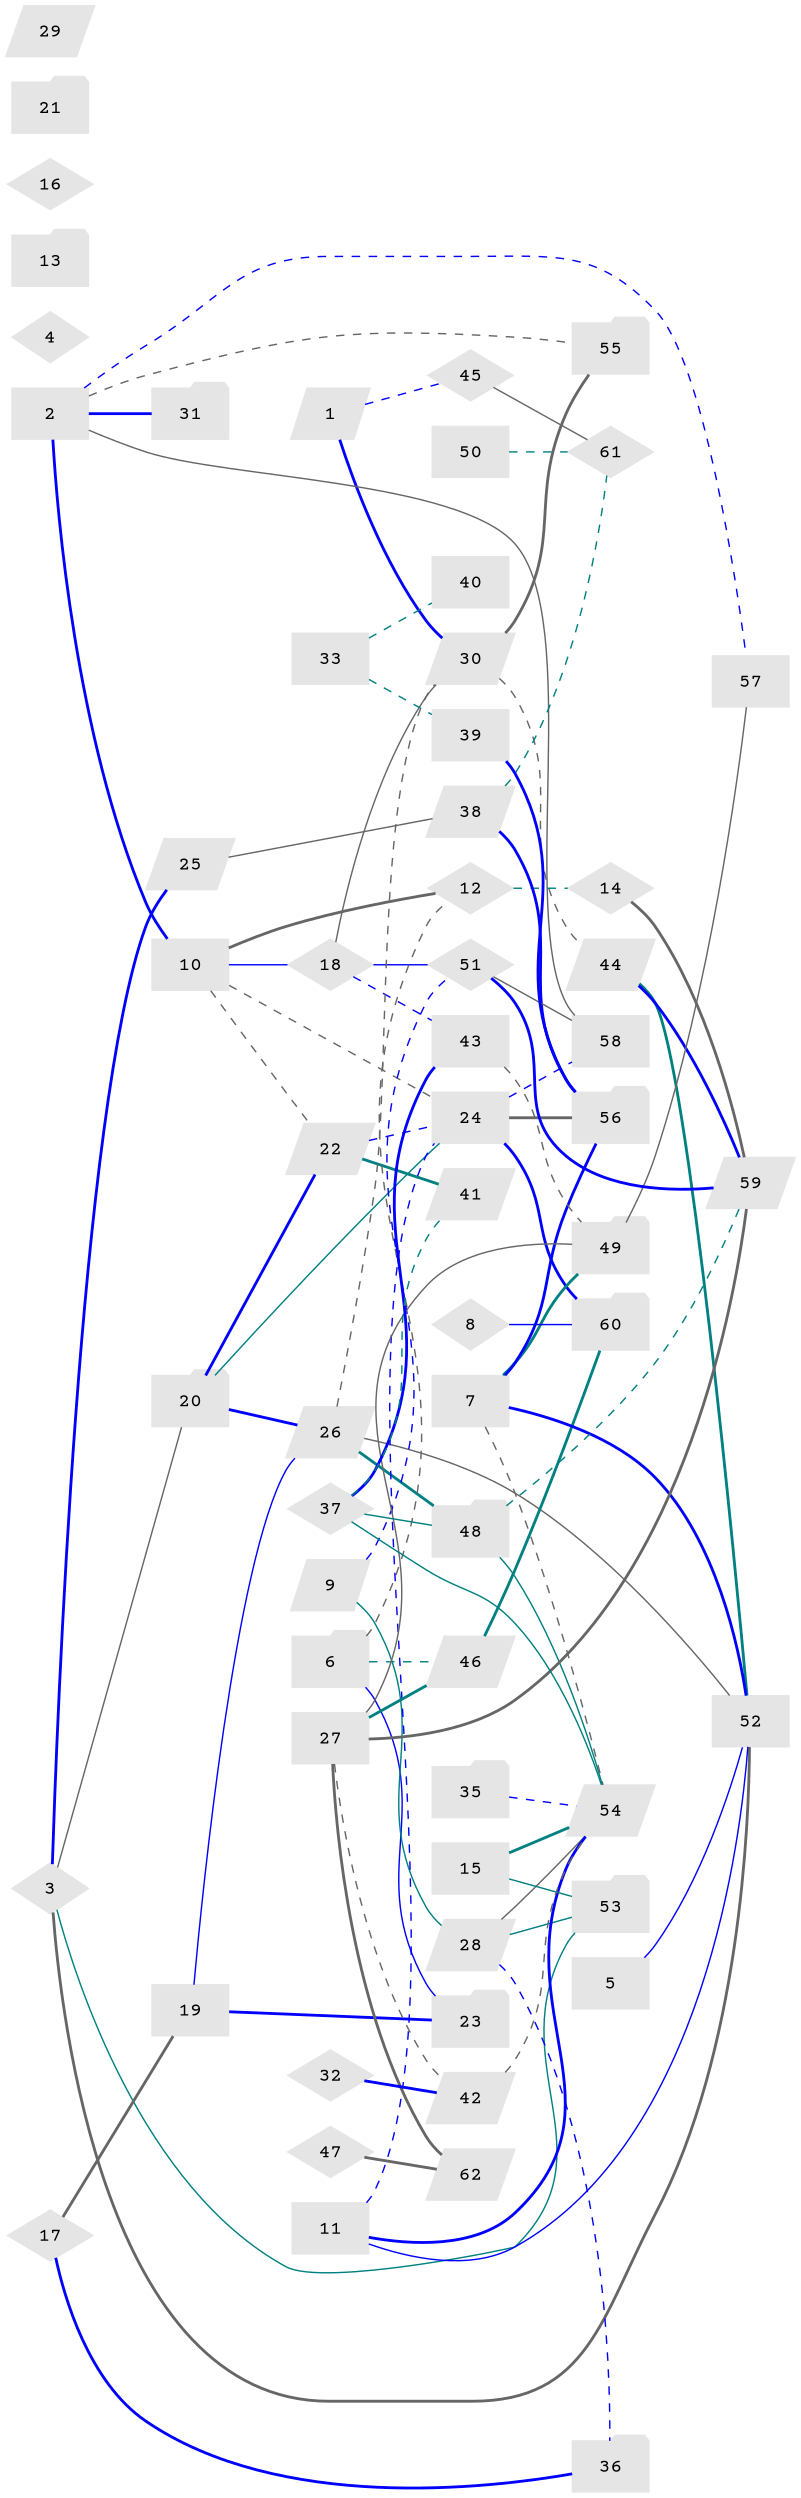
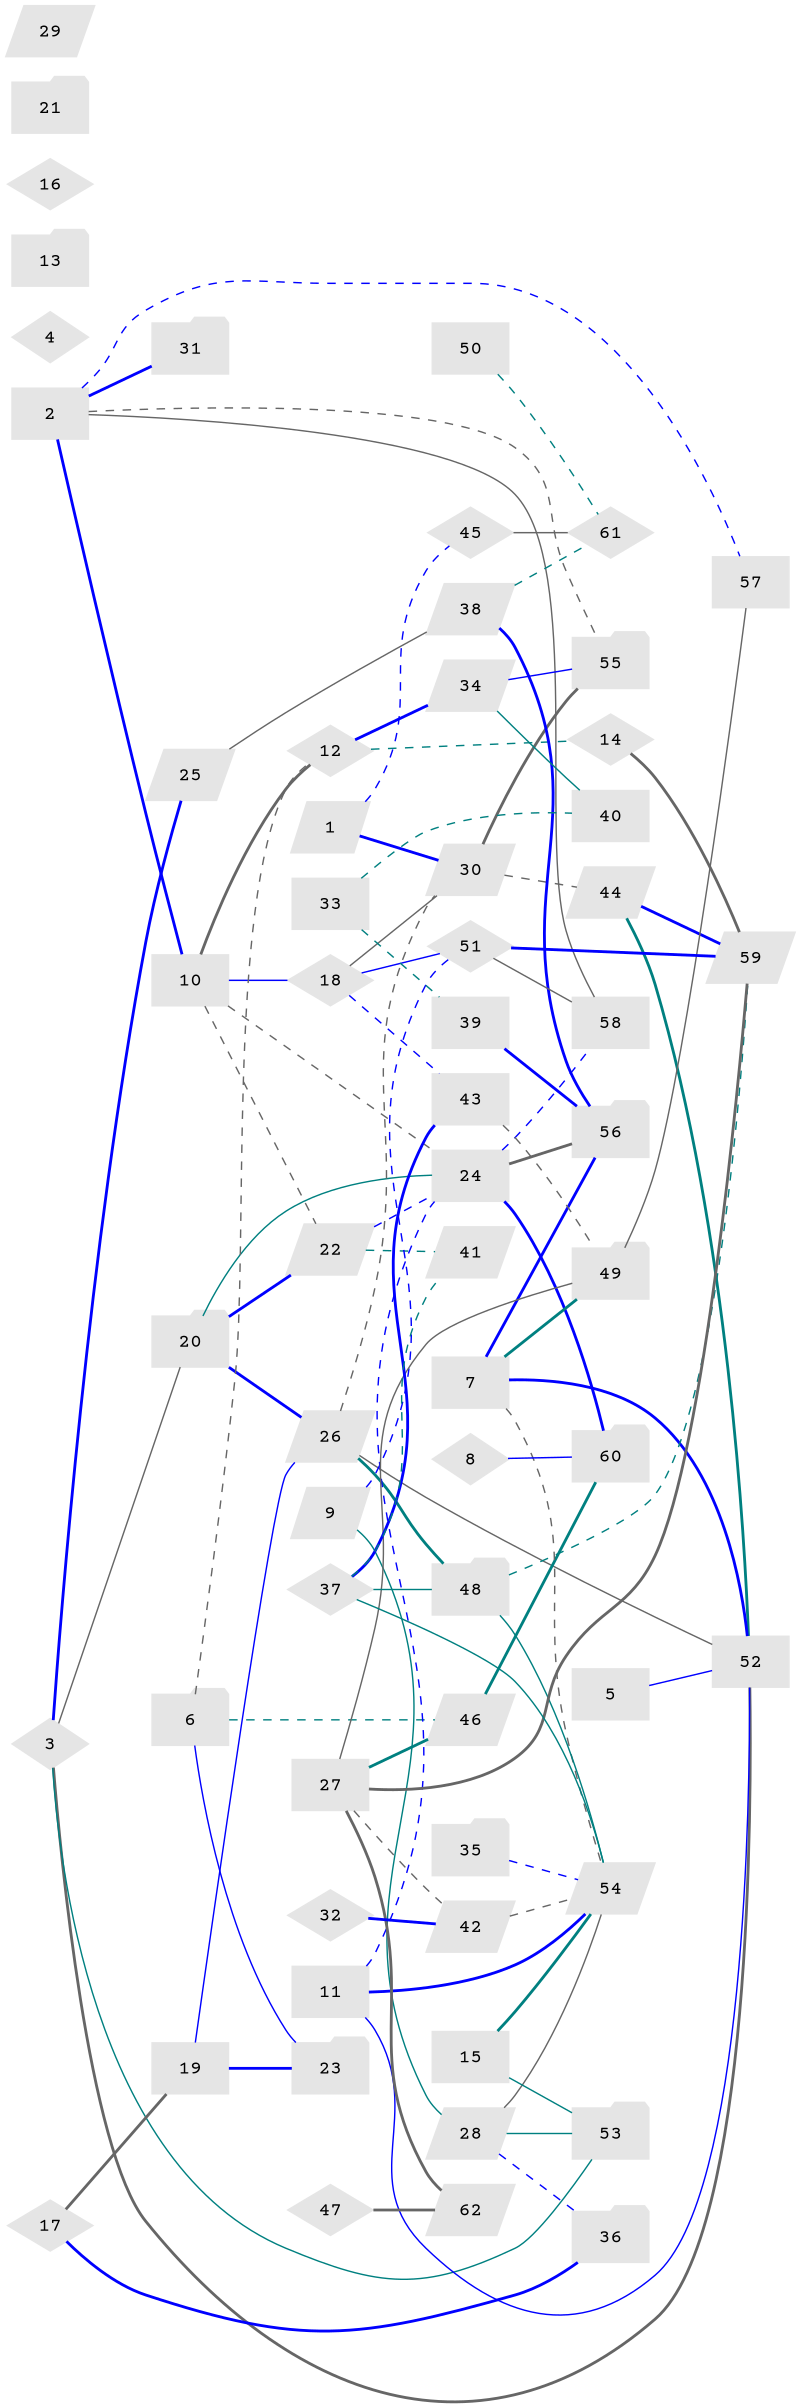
node "34": added
edge "22" -- "41": style bold -> dashed
